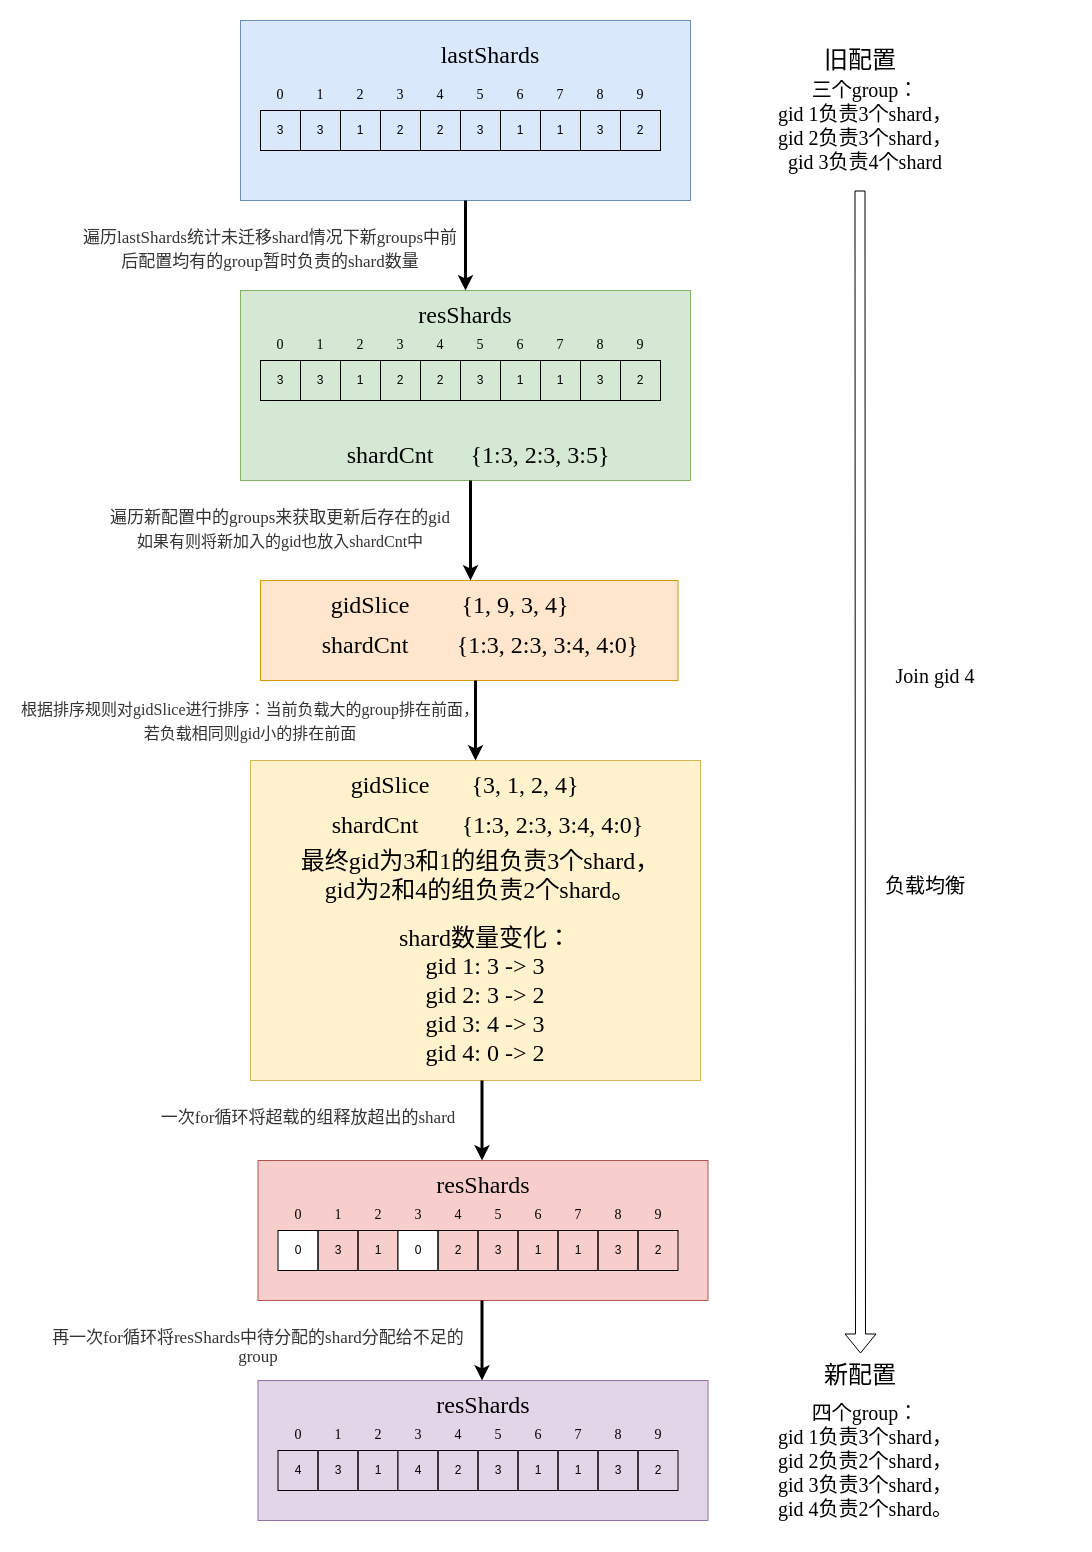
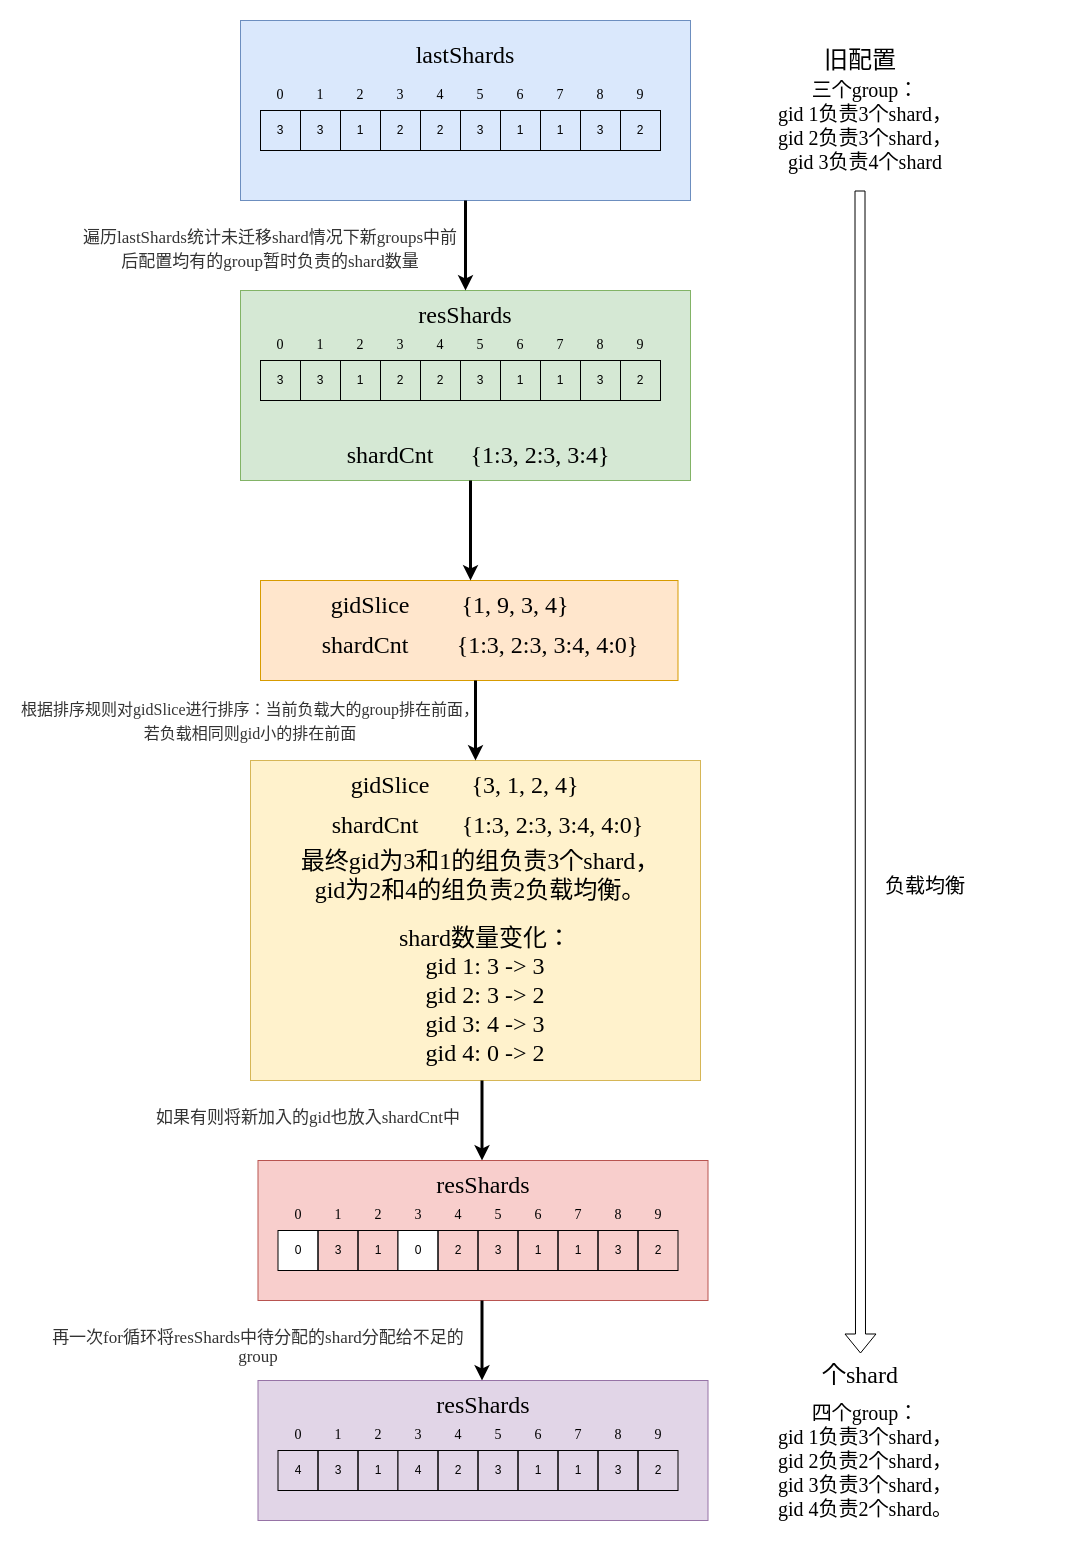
node "lastShards": moved (491, 56) -> (466, 56)
node "{1:3, 2:3, 3:5}": label "{1:3, 2:3, 3:5}" -> "{1:3, 2:3, 3:4}"
node "遍历新配置中的groups来获取更新后存在的gid 如果有则将新加入的gid也放入shardCnt中": removed
node "Join gid 4": removed
node "最终gid为3和1的组负责3个shard，gid为2和4的组负责2个shard。": label "最终gid为3和1的组负责3个shard，gid为2和4的组负责2个shard。" -> "最终gid为3和1的组负责3个shard，gid为2和4的组负责2负载均衡。"
node "一次for循环将超载的组释放超出的shard": label "一次for循环将超载的组释放超出的shard" -> "如果有则将新加入的gid也放入shardCnt中"
node "新配置": label "新配置" -> "个shard"
